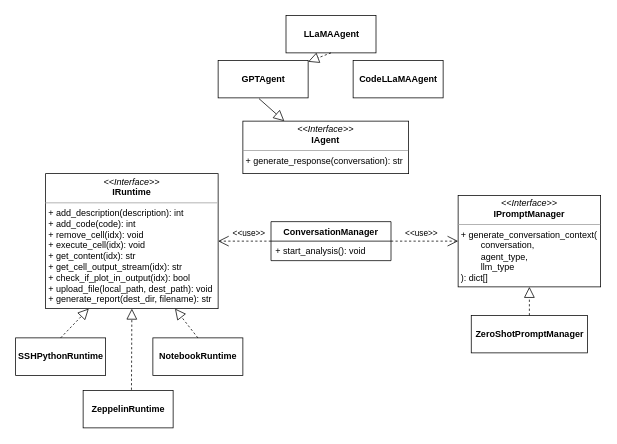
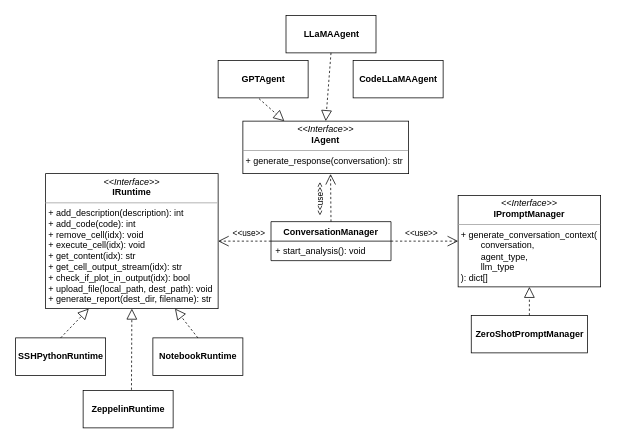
edge "LLaMAAgent" -> "GPTAgent": now "LLaMAAgent" -> "<<Interface>> IAgent + generate_response(conversation): str"
edge "GPTAgent" -> "<<Interface>> IAgent + generate_response(conversation): str": style solid -> dashed
edge "ConversationManager" -> "<<Interface>> IAgent + generate_response(conversation): str": added, label "<<use>>"
